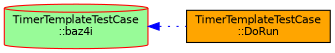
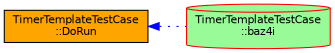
edge "TimerTemplateTestCase ::DoRun" -> "TimerTemplateTestCase ::baz4i": reversed
